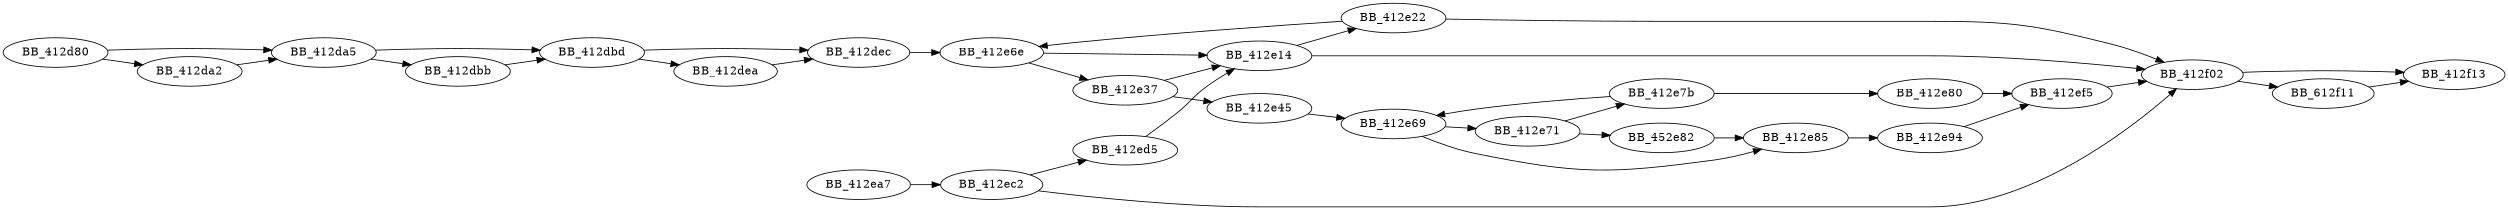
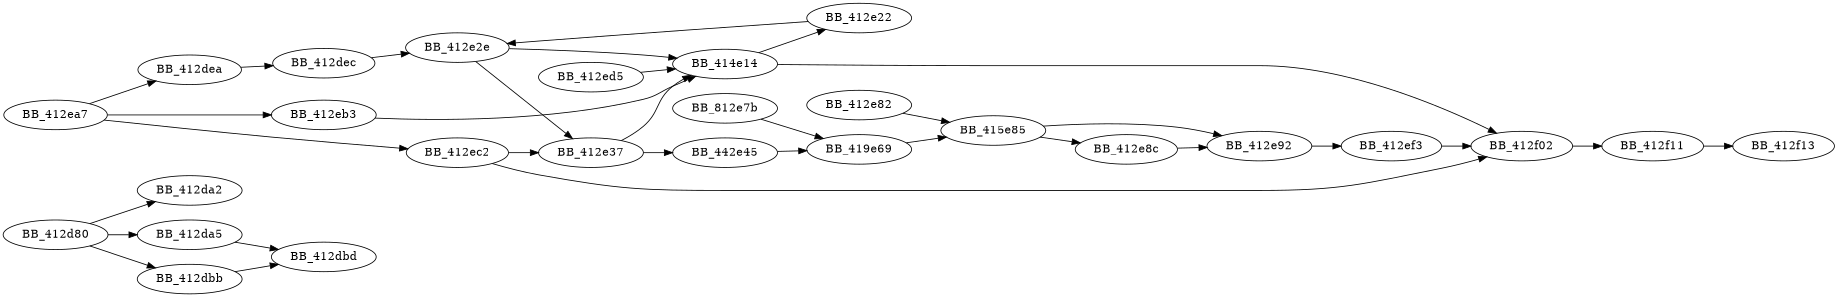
edge "BB_412e22" -> "BB_412f02": removed
edge "BB_412dbd" -> "BB_412dec": removed
node "BB_412e6e": label "BB_412e6e" -> "BB_412e2e"
node "BB_412e14": label "BB_412e14" -> "BB_414e14"
edge "BB_412da5" -> "BB_412dbb": now "BB_412d80" -> "BB_412dbb"
edge "BB_412dbd" -> "BB_412dea": now "BB_412ea7" -> "BB_412dea"
edge "BB_412da2" -> "BB_412da5": removed
edge "BB_412f02" -> "BB_412f13": removed
node "BB_412e7b": label "BB_412e7b" -> "BB_812e7b"
node "BB_412e80": removed
node "BB_412ef5": label "BB_412ef5" -> "BB_412ef3"
node "BB_612f11": label "BB_612f11" -> "BB_412f11"
node "BB_412e45": label "BB_412e45" -> "BB_442e45"
node "BB_412eb3": added
node "BB_412e69": label "BB_412e69" -> "BB_419e69"
node "BB_412e71": removed
node "BB_452e82": label "BB_452e82" -> "BB_412e82"
node "BB_412e85": label "BB_412e85" -> "BB_415e85"
node "BB_412e94": label "BB_412e94" -> "BB_412e92"
node "BB_412e8c": added
edge "BB_412ec2" -> "BB_412ed5": now "BB_412ec2" -> "BB_412e37"
